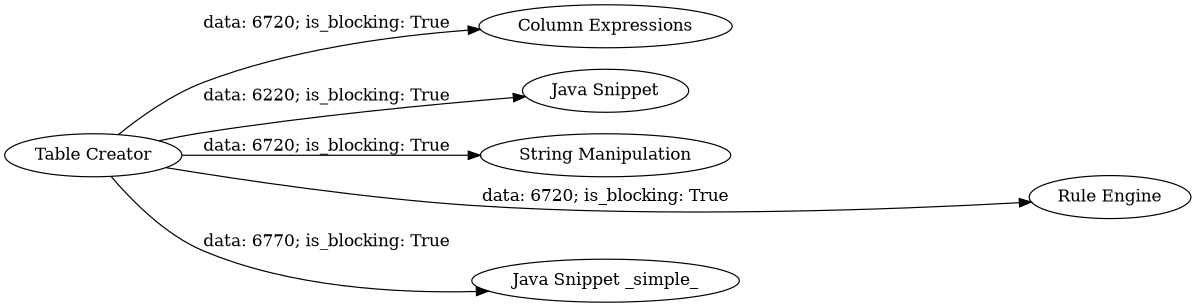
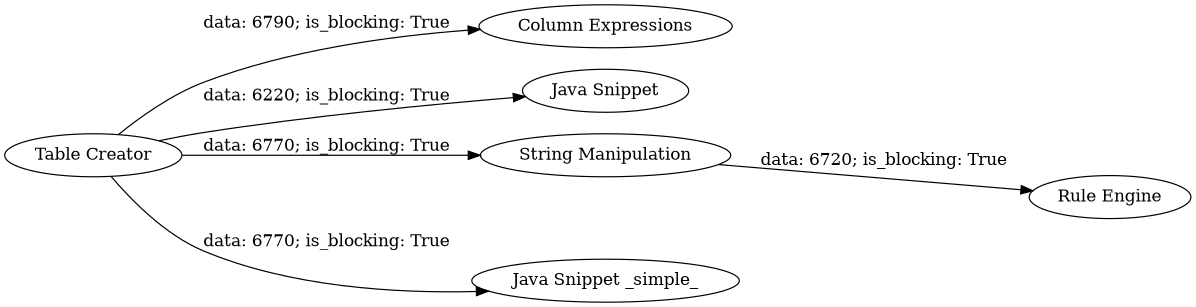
edge "Table Creator" -> "Column Expressions": label "data: 6720; is_blocking: True" -> "data: 6790; is_blocking: True"
edge "Table Creator" -> "String Manipulation": label "data: 6720; is_blocking: True" -> "data: 6770; is_blocking: True"
edge "Table Creator" -> "Rule Engine": now "String Manipulation" -> "Rule Engine"
